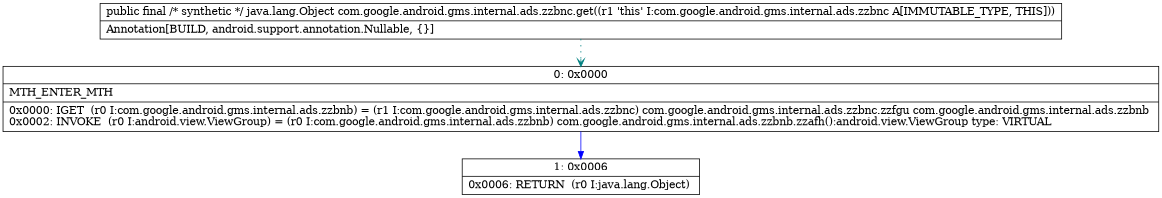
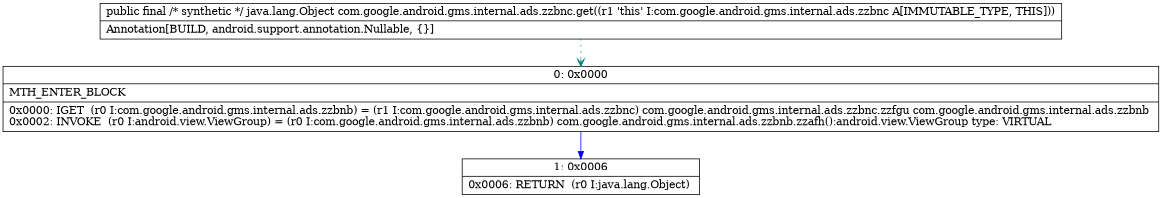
node "0: 0x0000": text "MTH_ENTER_MTH" -> "MTH_ENTER_BLOCK"
